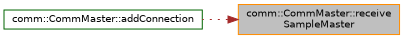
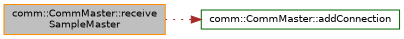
edge "comm::CommMaster::addConnection" -> "comm::CommMaster::receive SampleMaster": reversed
